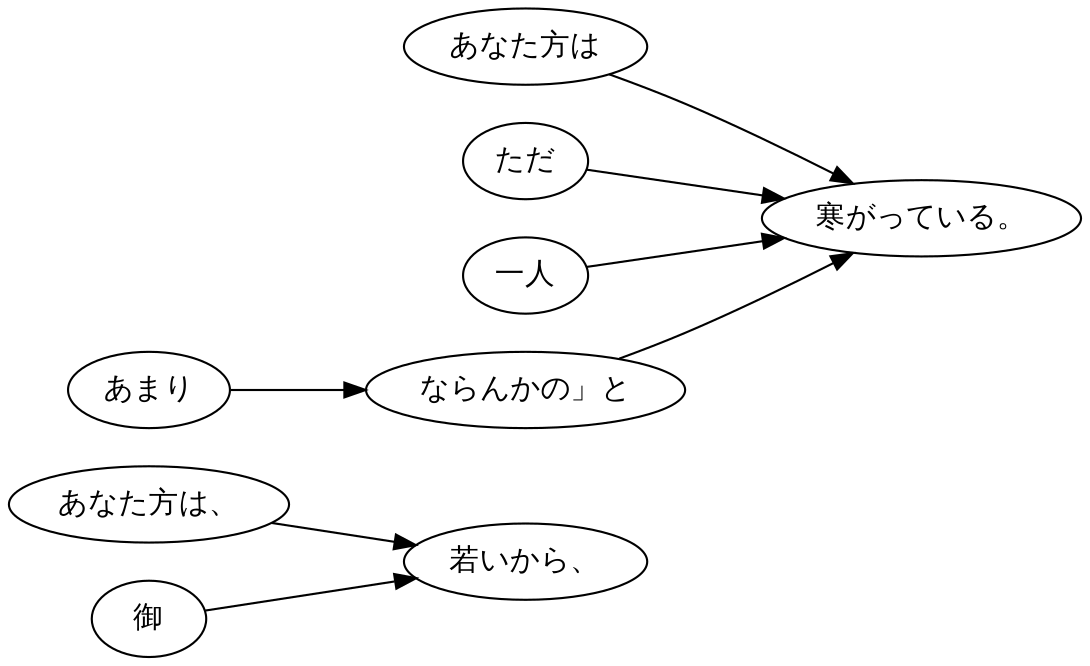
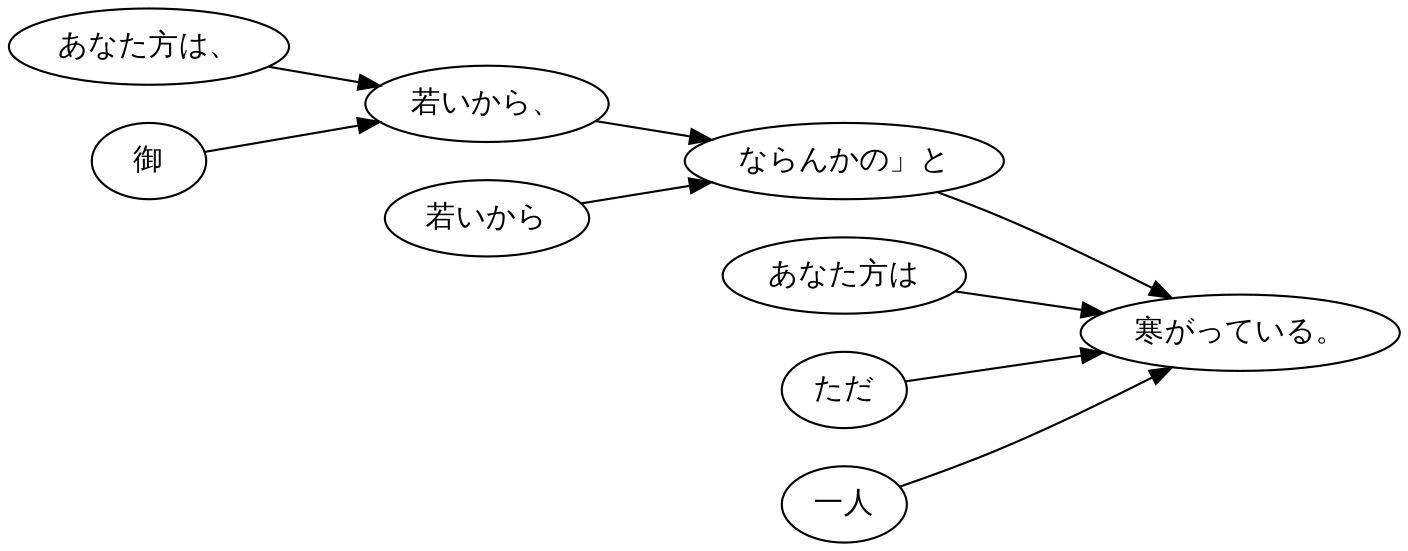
edge "若いから、" -> "ならんかの」と": added
node "あまり": label "あまり" -> "若いから"
